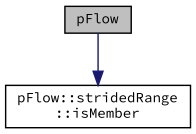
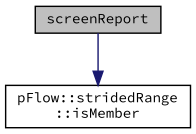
node "pFlow": label "pFlow" -> "screenReport"
